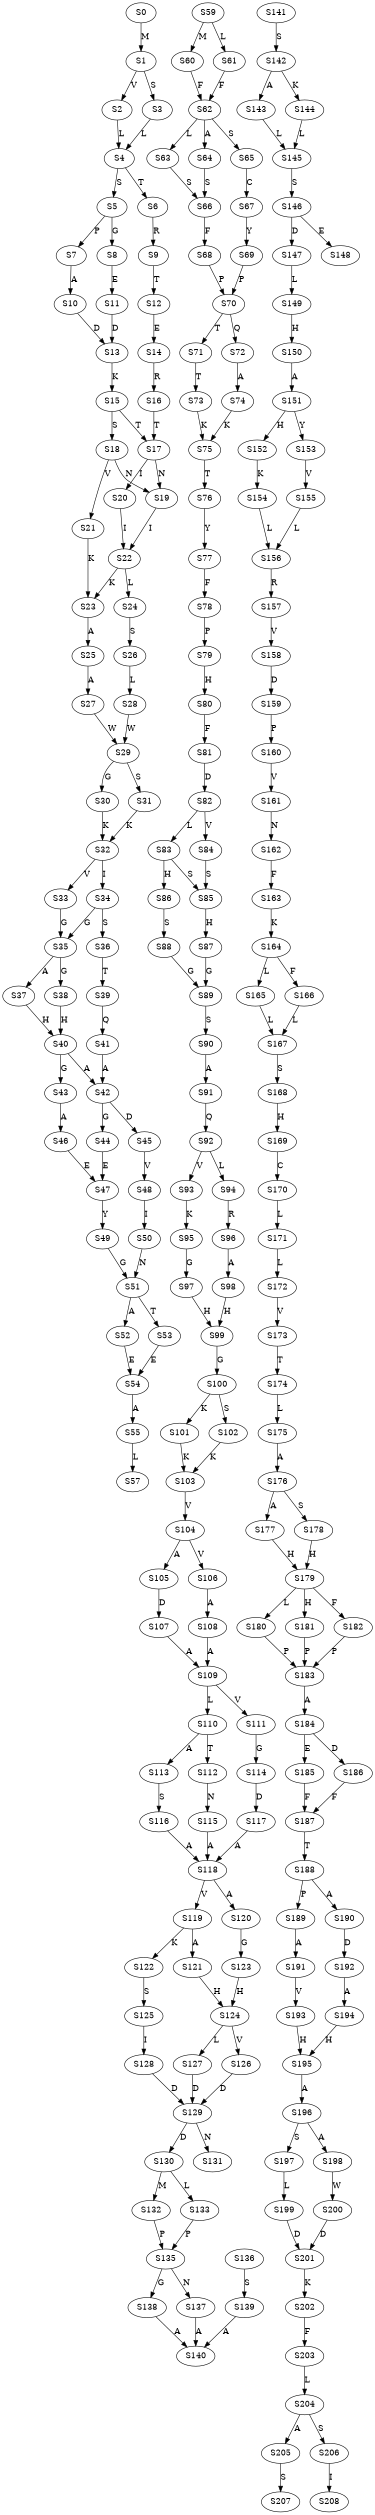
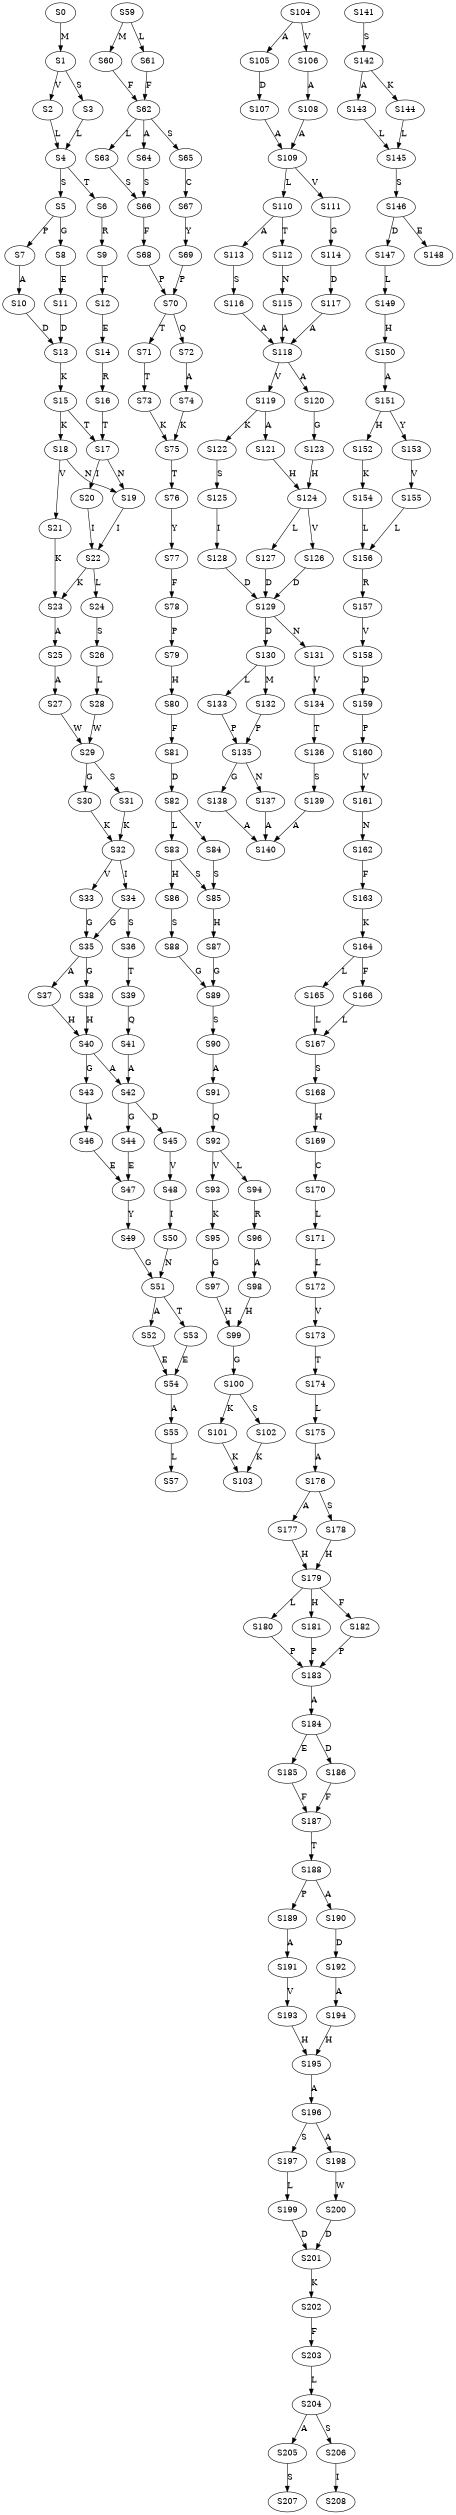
edge "S15" -> "S18": label "S" -> "K"
node "S134": added
edge "S103" -> "S104": removed, label "V"
